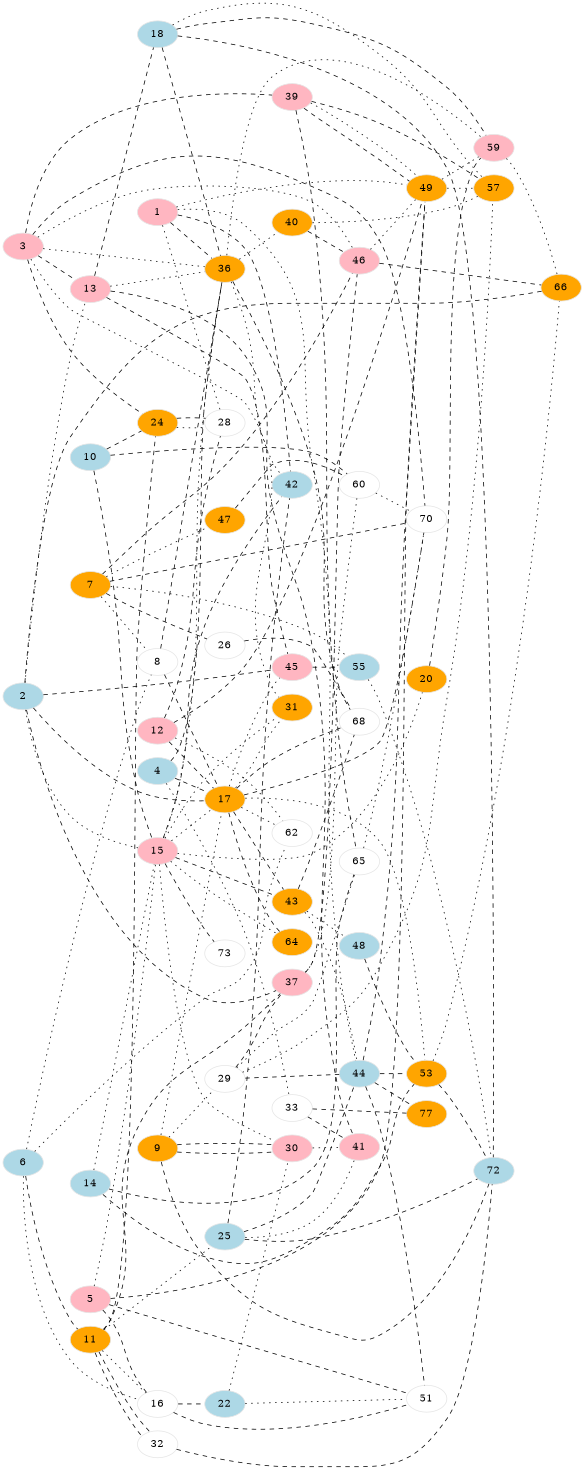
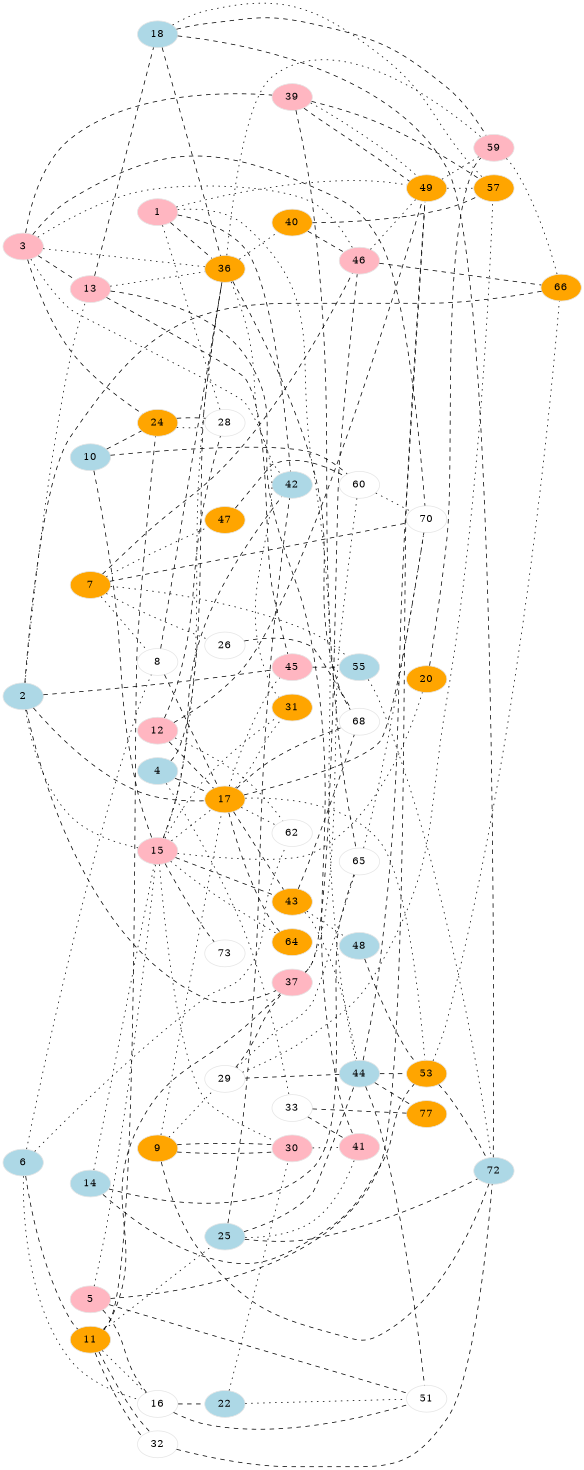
edge "57" -- "40": style dotted -> dashed
edge "7" -- "26": style dashed -> dotted
